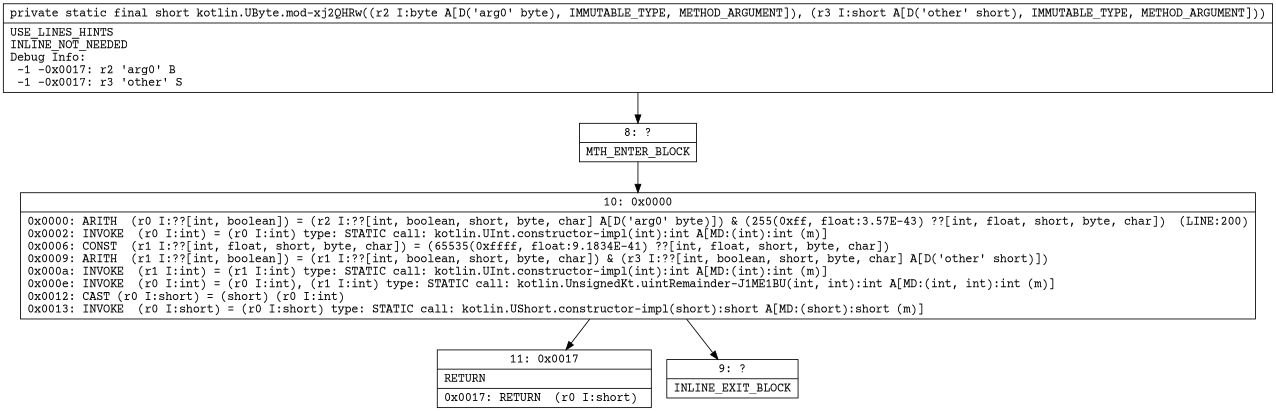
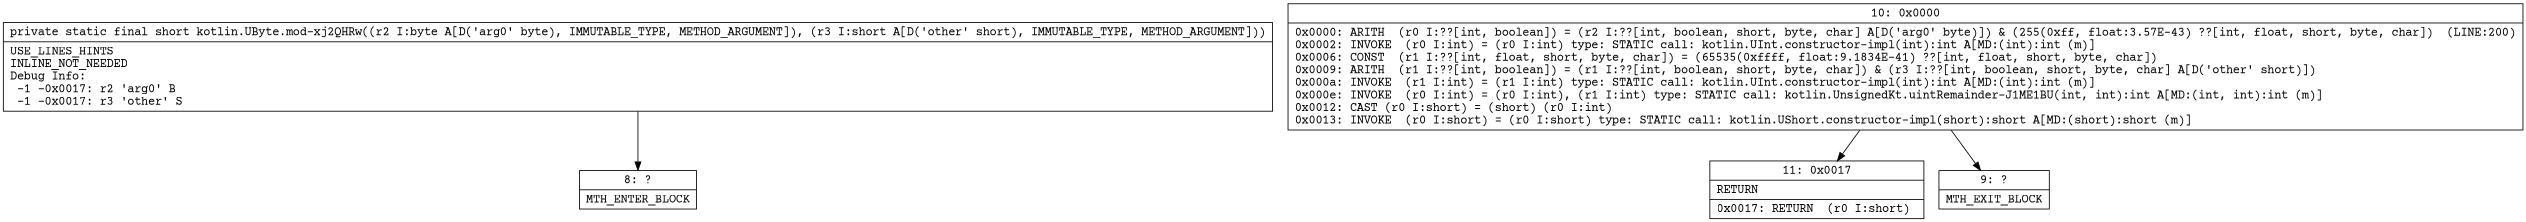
edge "8: ?" -> "10: 0x0000": removed
node "9: ?": text "INLINE_EXIT_BLOCK" -> "MTH_EXIT_BLOCK"
